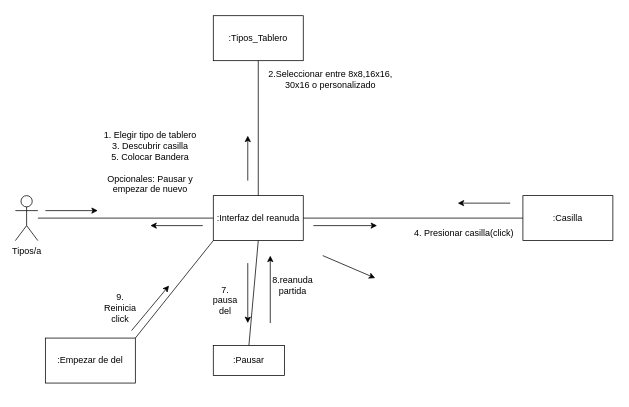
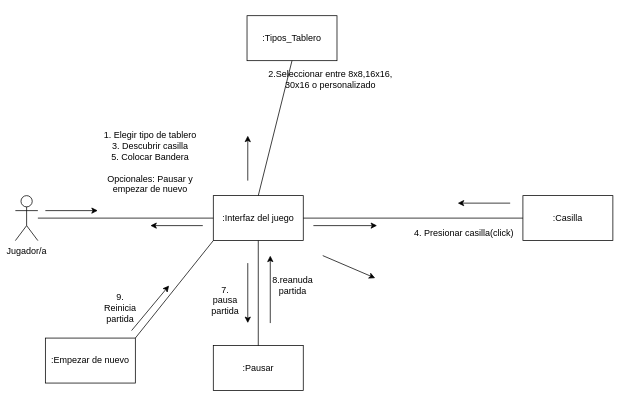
node ":Tipos_Tablero": moved (258, 38) -> (292, 38)
node ":Interfaz del reanuda": label ":Interfaz del reanuda" -> ":Interfaz del juego"
node "Tipos/a": label "Tipos/a" -> "Jugador/a"
node "7. pausa del": label "7. pausa del" -> "7. pausa partida"
node "9. Reinicia click": label "9. Reinicia click" -> "9. Reinicia partida"
node ":Empezar de del": label ":Empezar de del" -> ":Empezar de nuevo"
node ":Pausar": size 71x30 -> 90x45
